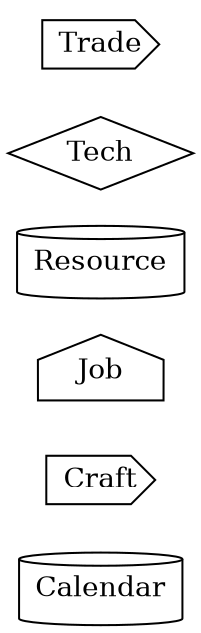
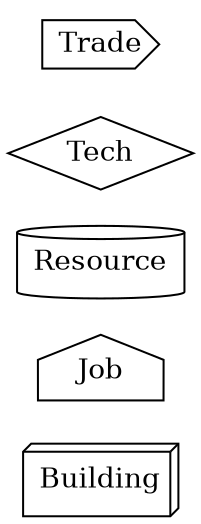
node "Building": added
node "Craft": removed
node "Calendar": removed
